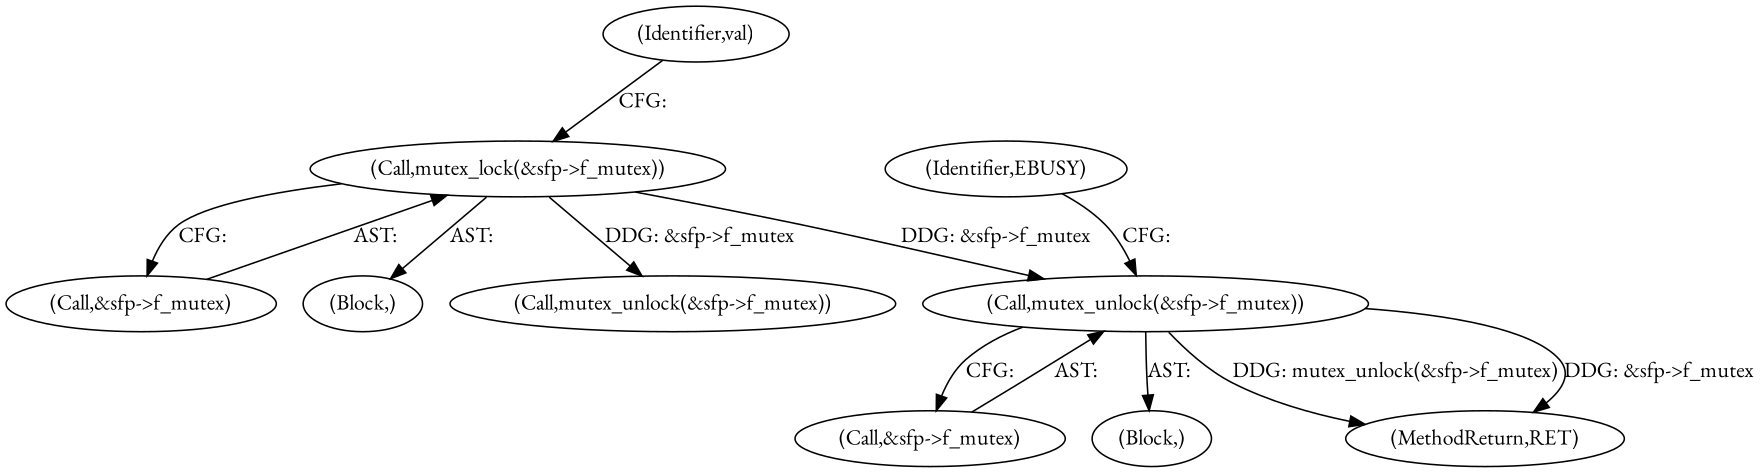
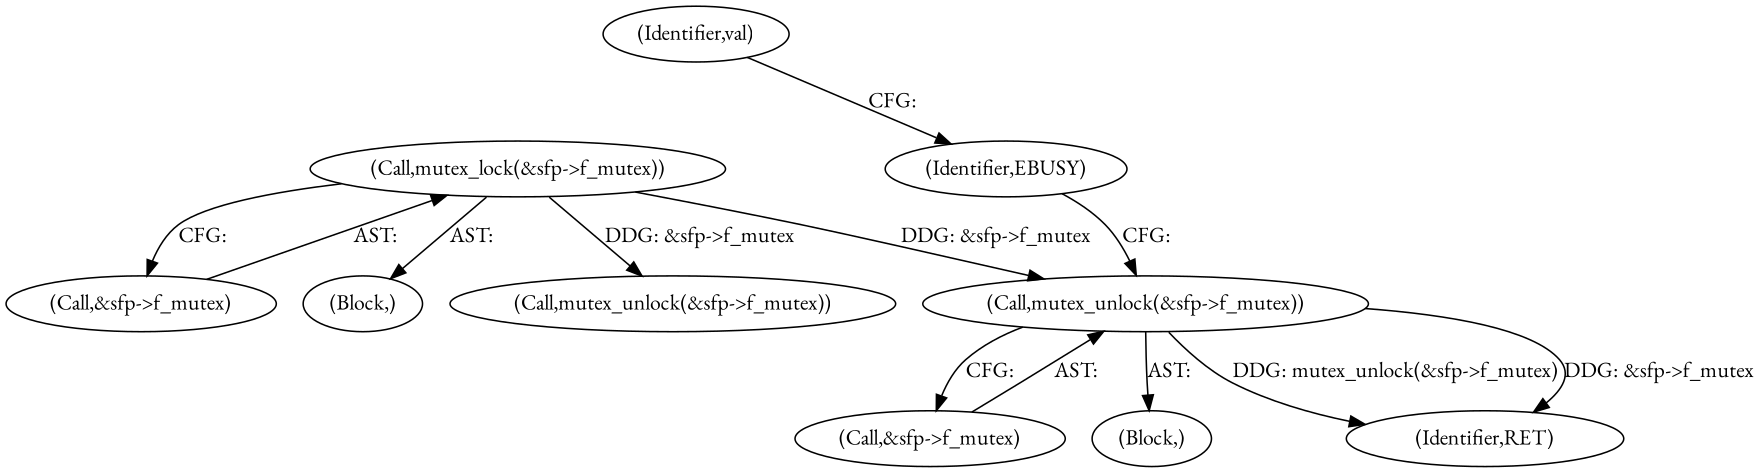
edge "(Identifier,val)" -> "(Call,mutex_lock(&sfp->f_mutex))": now "(Identifier,val)" -> "(Identifier,EBUSY)"
node "(MethodReturn,RET)": label "(MethodReturn,RET)" -> "(Identifier,RET)"
